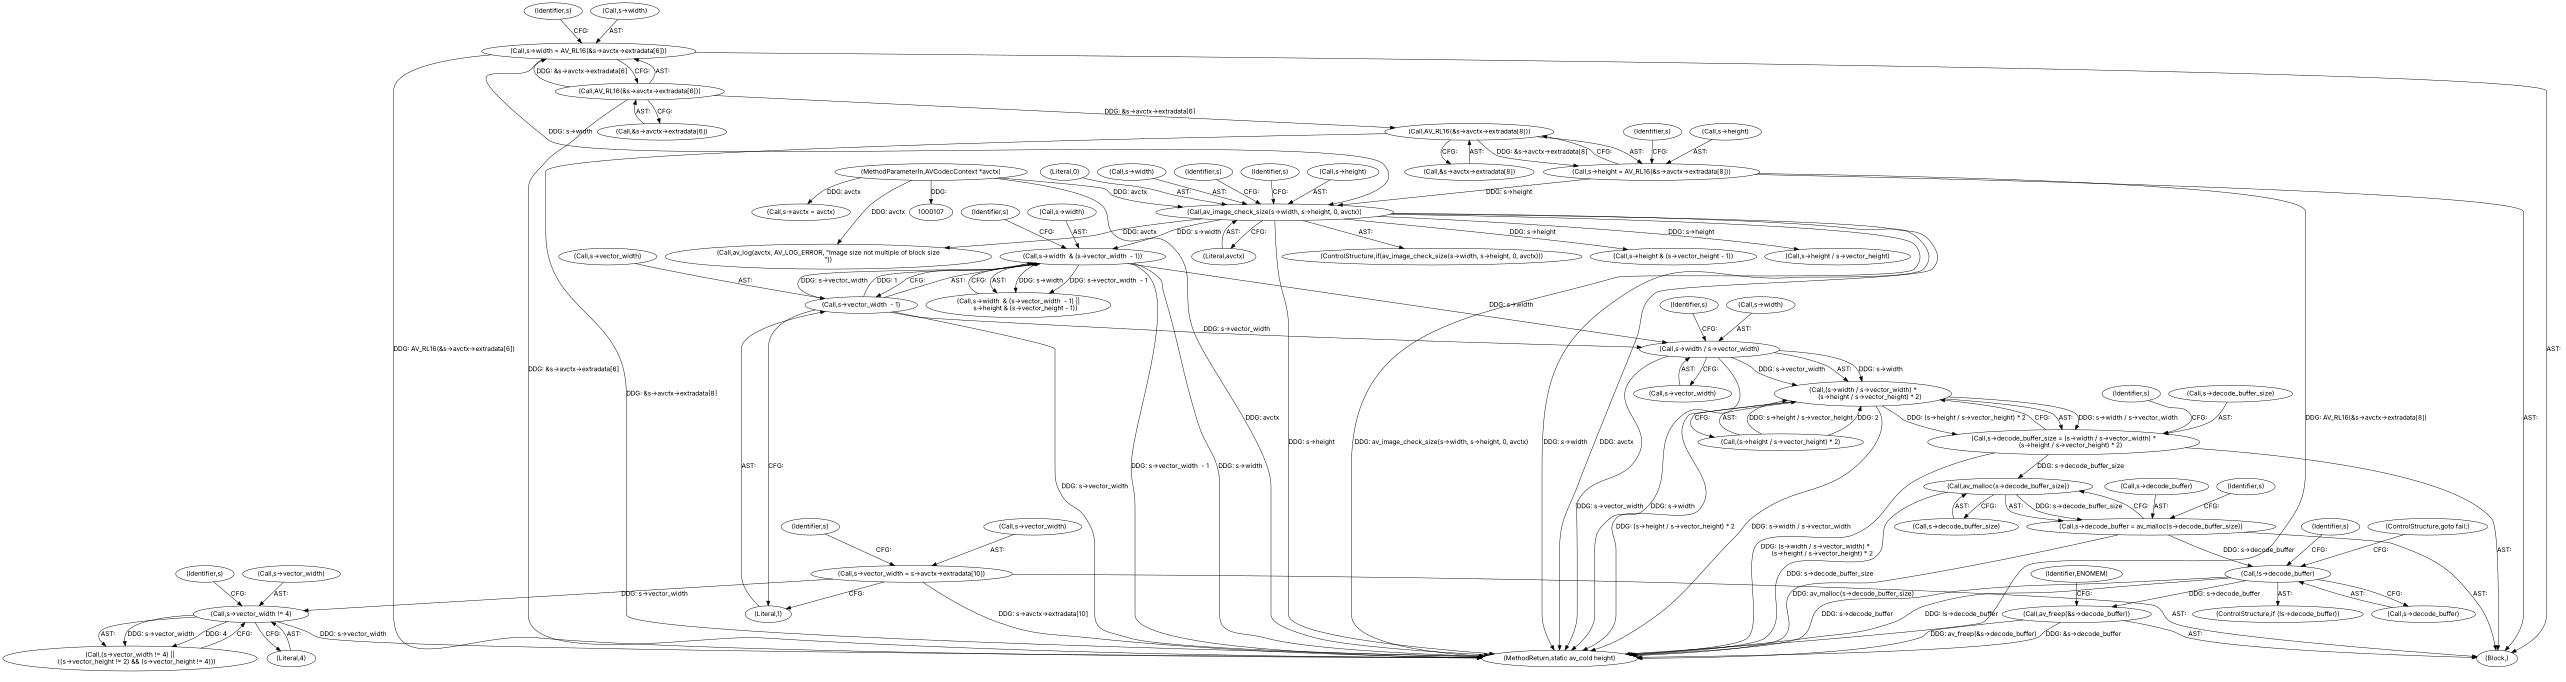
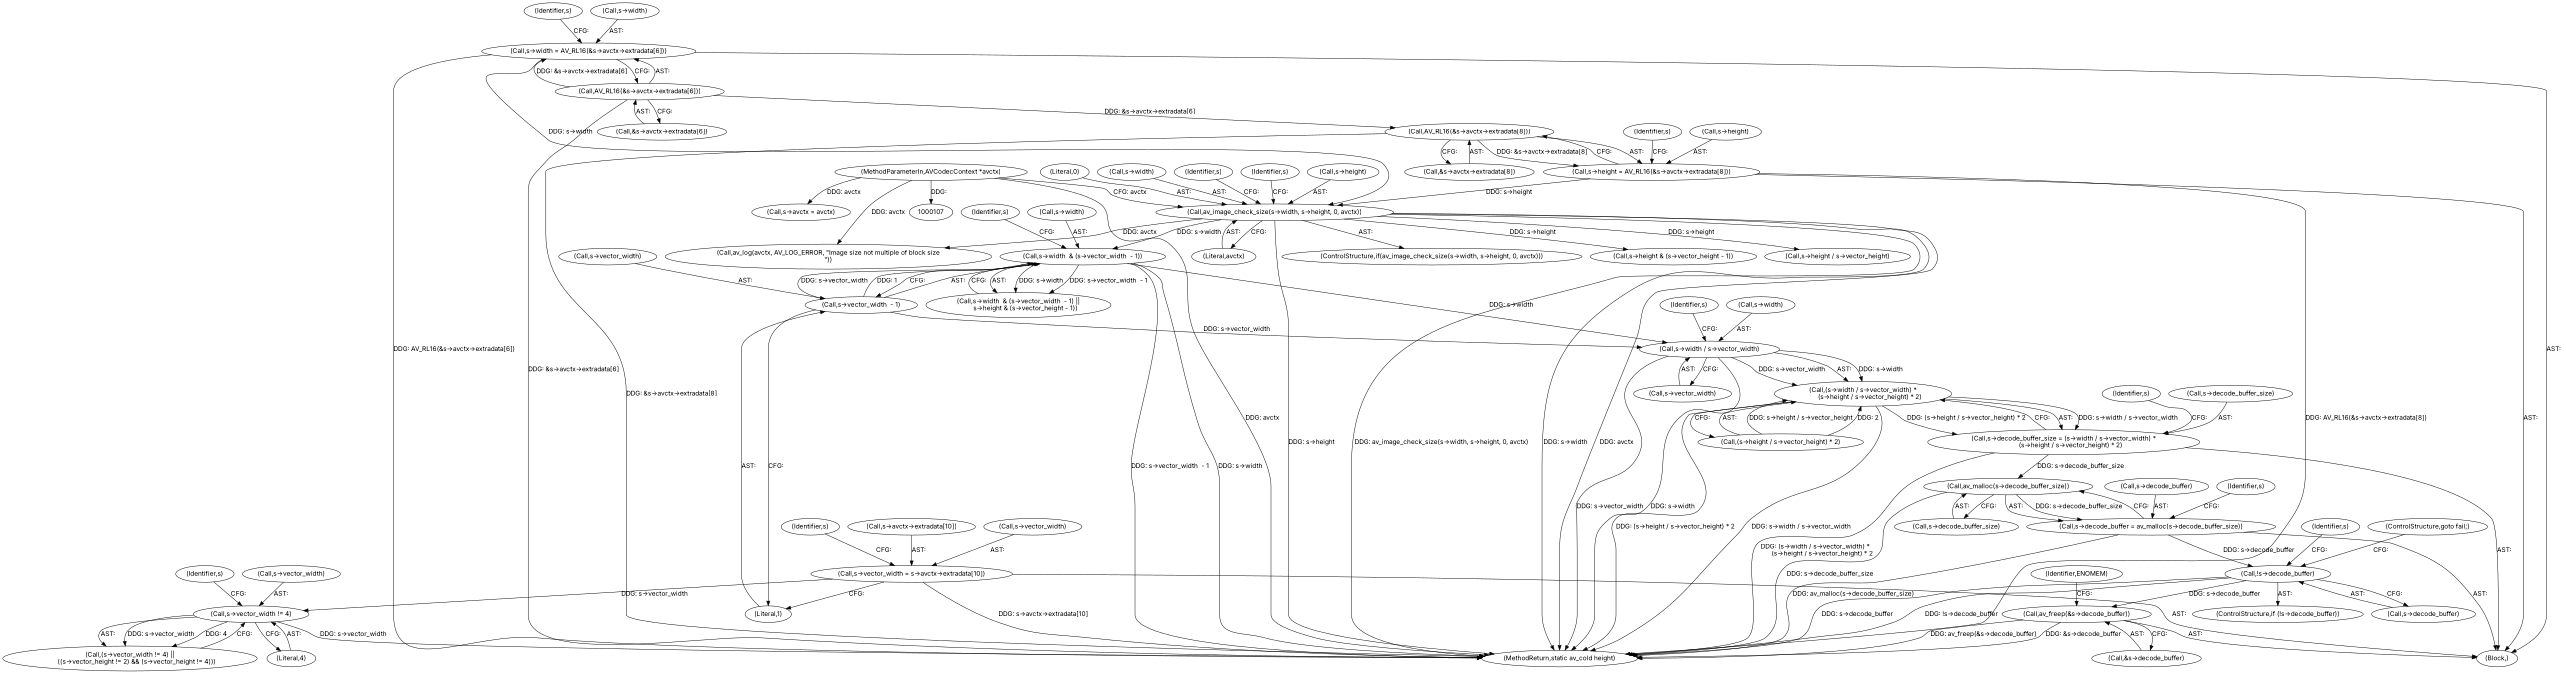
edge "(MethodParameterIn,AVCodecContext *avctx)" -> "(Call,av_image_check_size(s->width, s->height, 0, avctx))": label "DDG: avctx" -> "CFG: avctx"
node "(Call,s->avctx->extradata[10])": added
edge "(Call,s->vector_width  - 1)" -> "(MethodReturn,static av_cold height)": removed, label "DDG: s->vector_width"
node "(Call,&s->decode_buffer)": added
